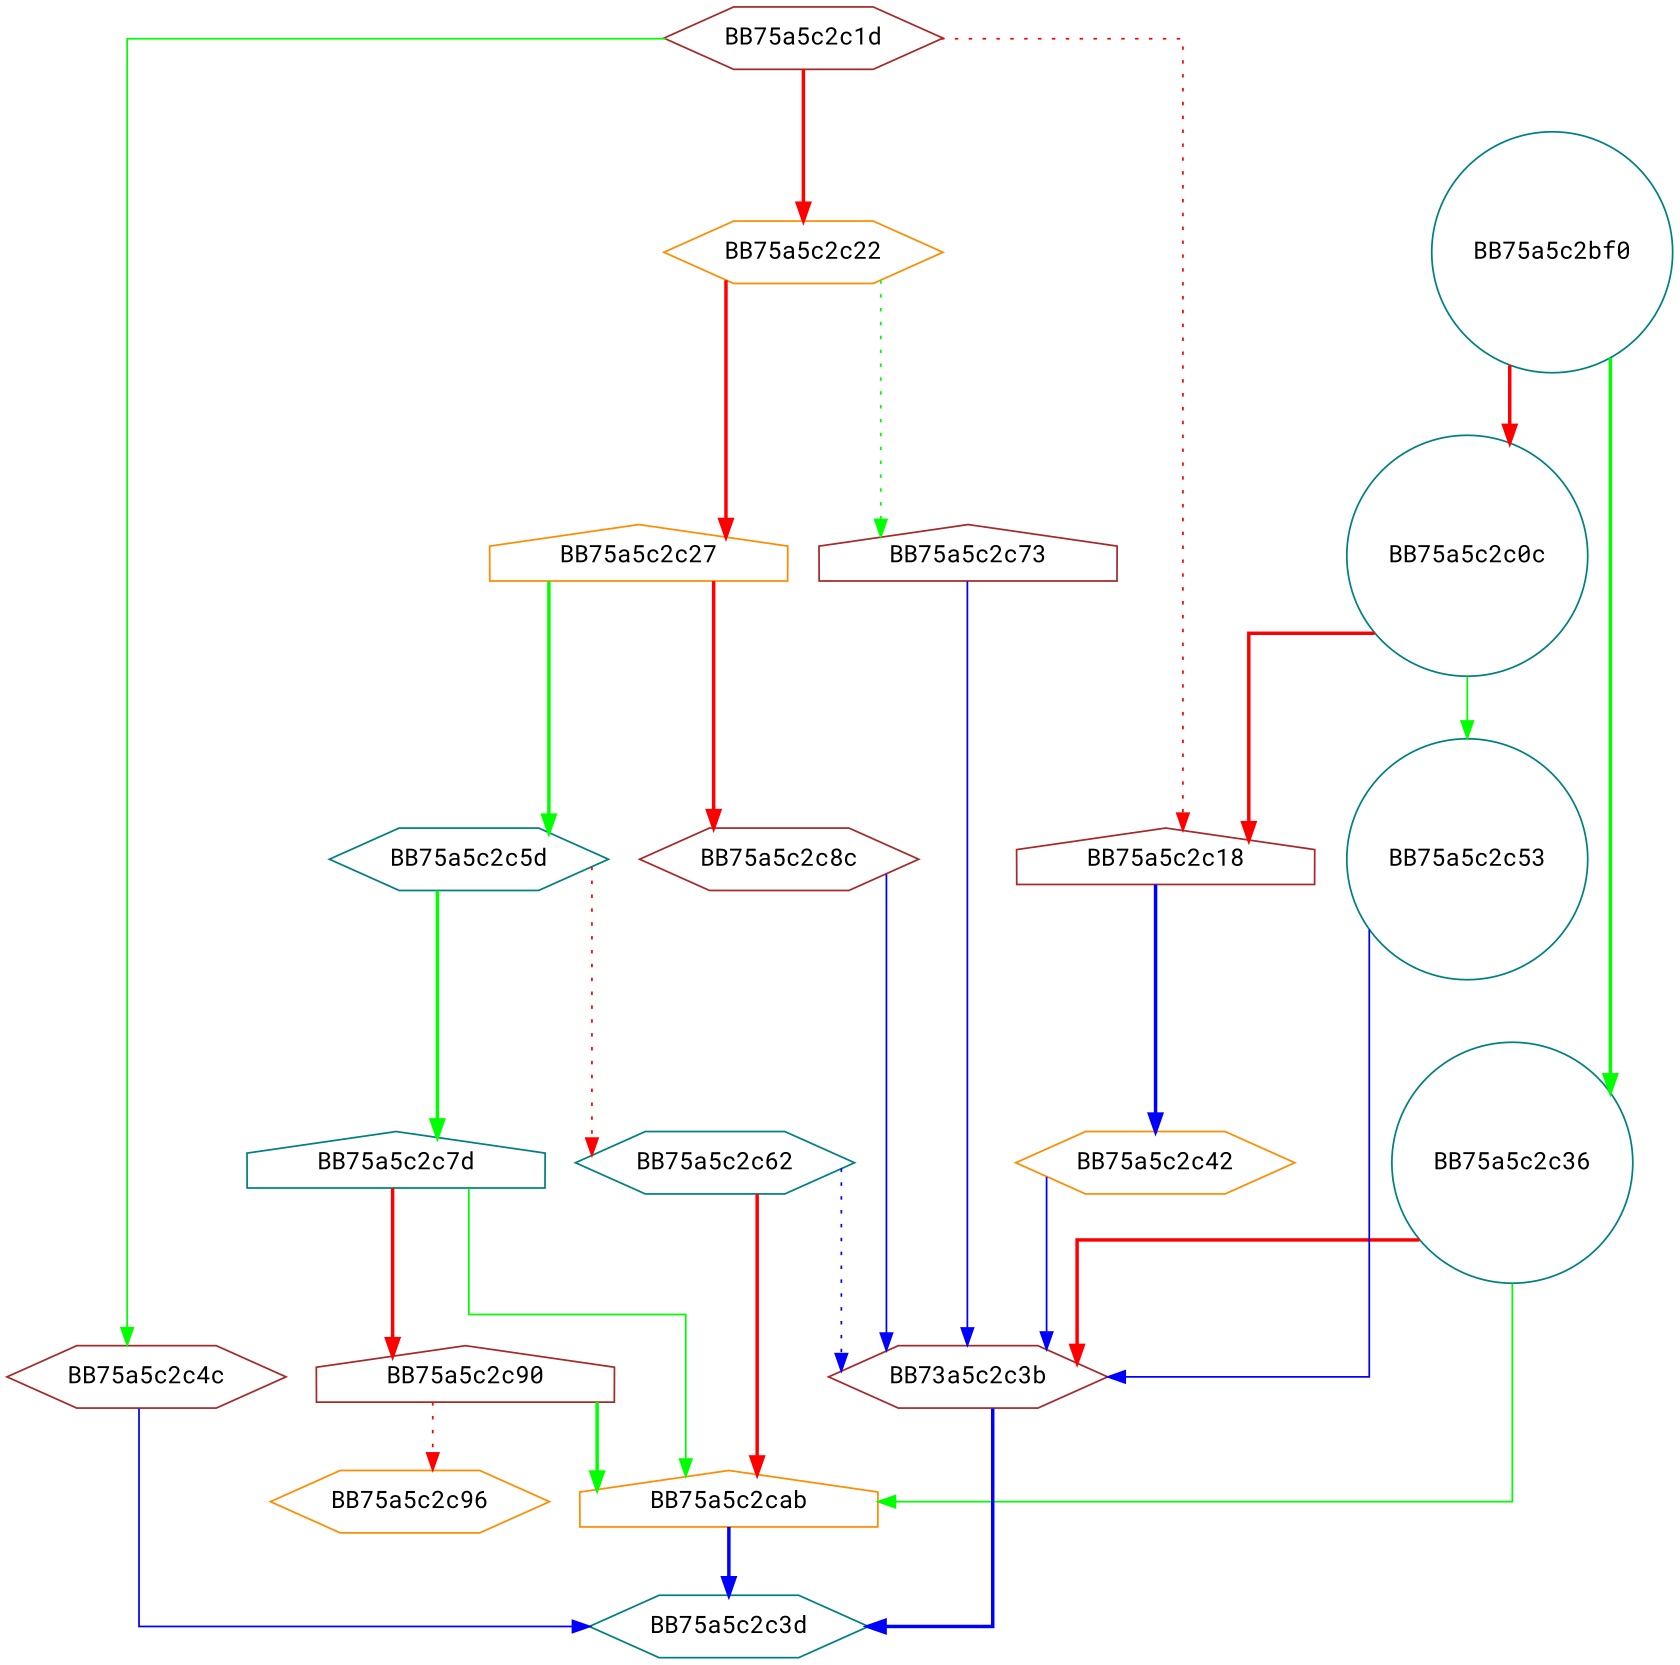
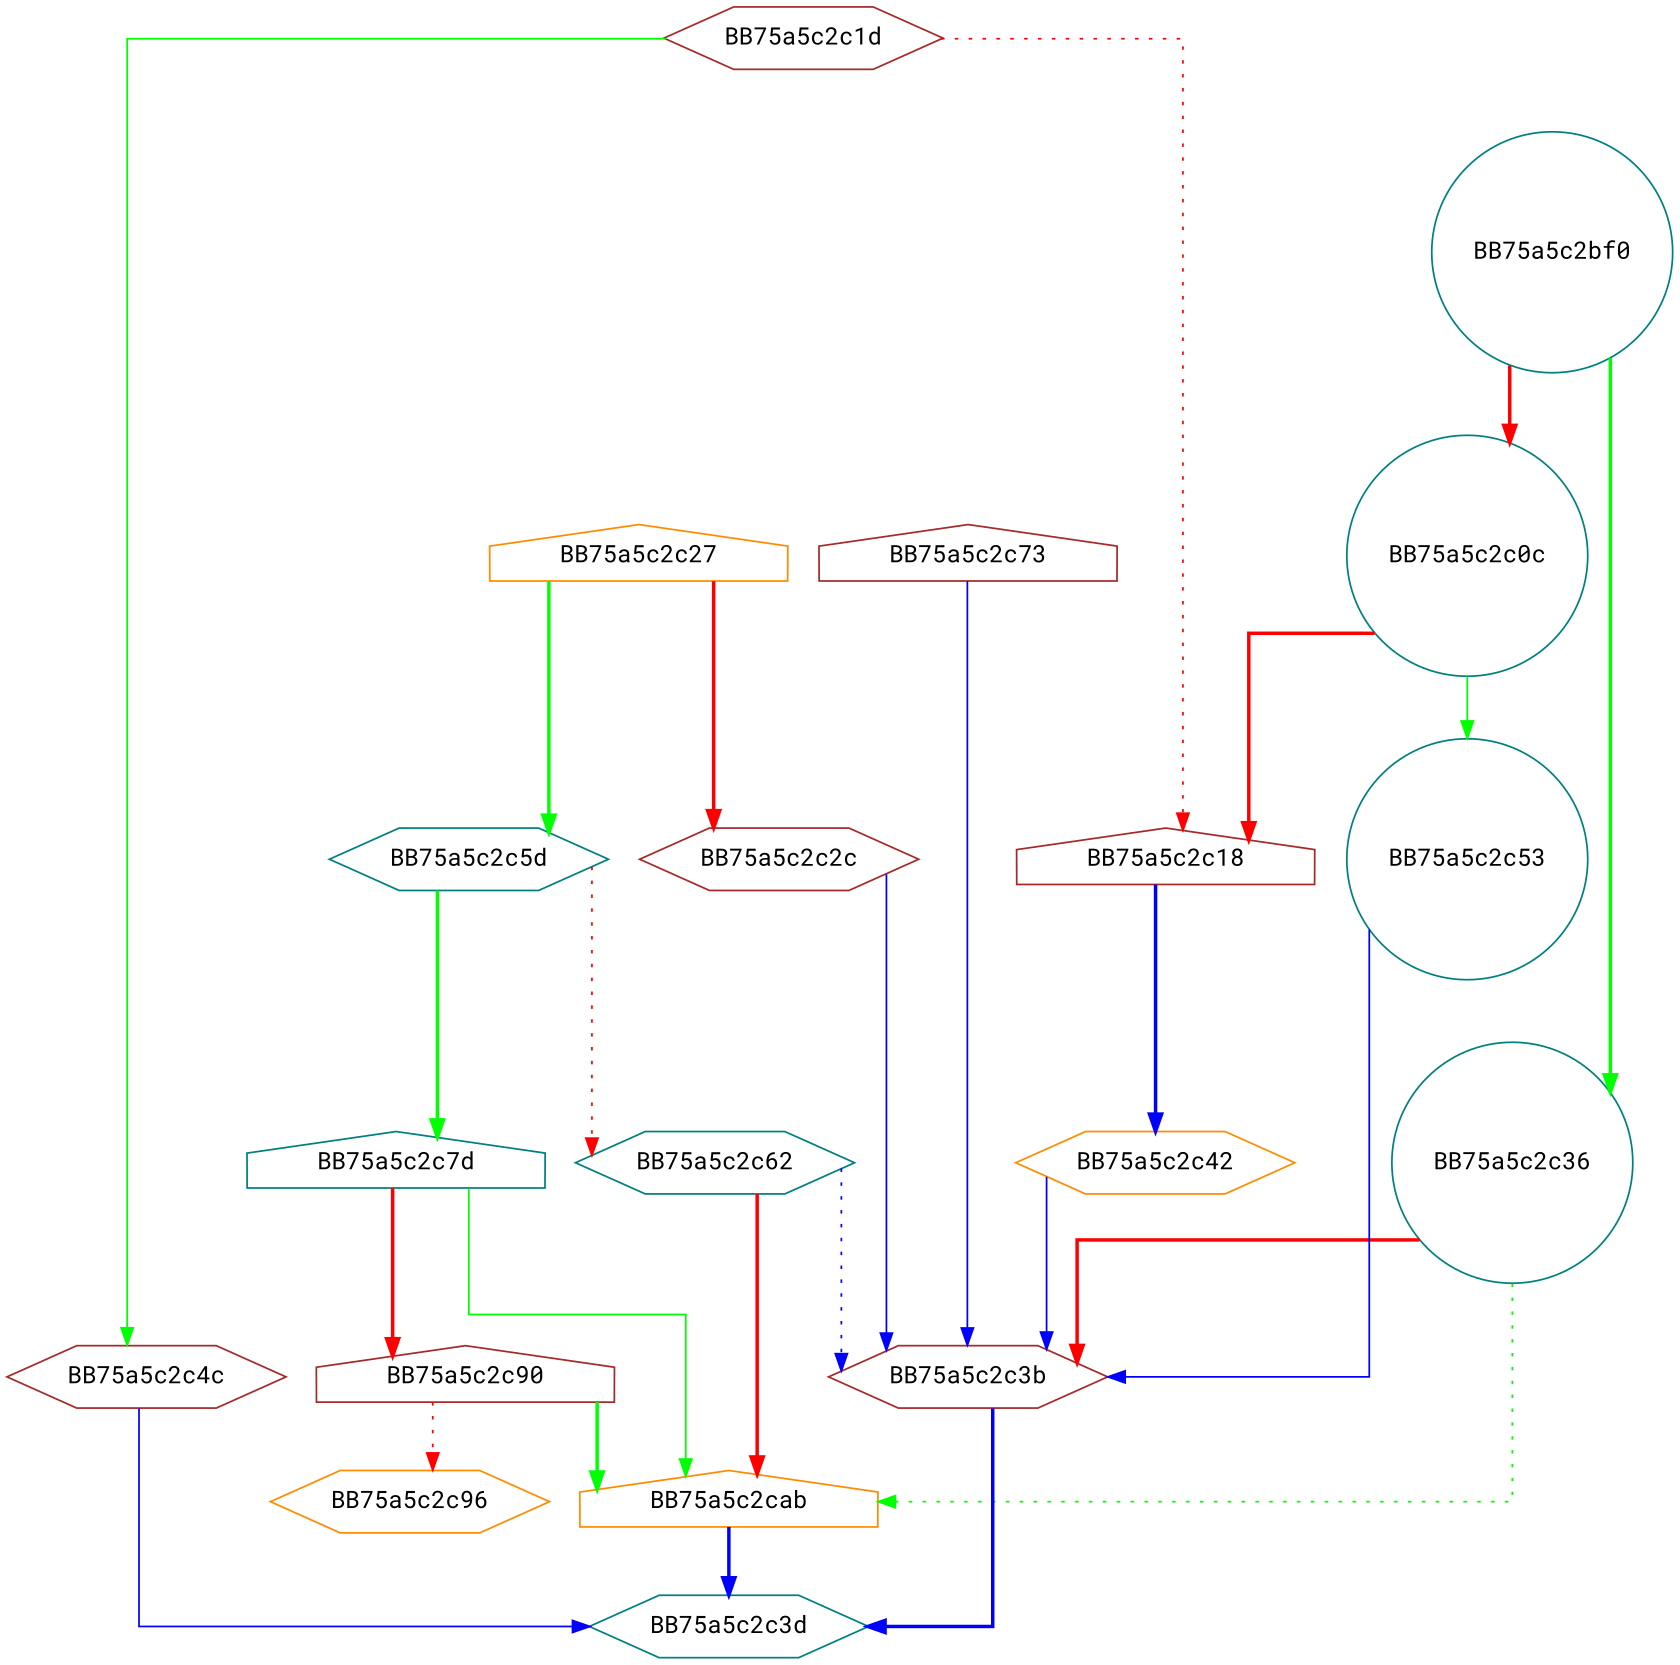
node "BB75a5c2c22": removed
node "BB75a5c2c8c": label "BB75a5c2c8c" -> "BB75a5c2c2c"
node "BB73a5c2c3b": label "BB73a5c2c3b" -> "BB75a5c2c3b"
edge "BB75a5c2c36" -> "BB75a5c2cab": style solid -> dotted
